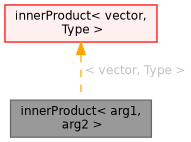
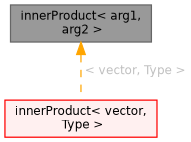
edge "innerProduct< arg1, arg2 >" -> "innerProduct< vector, Type >": reversed
